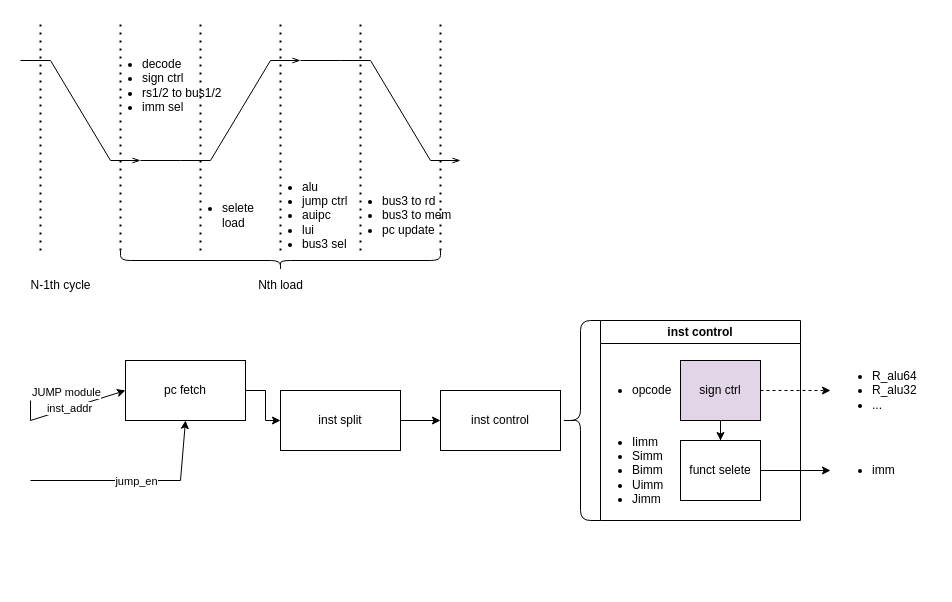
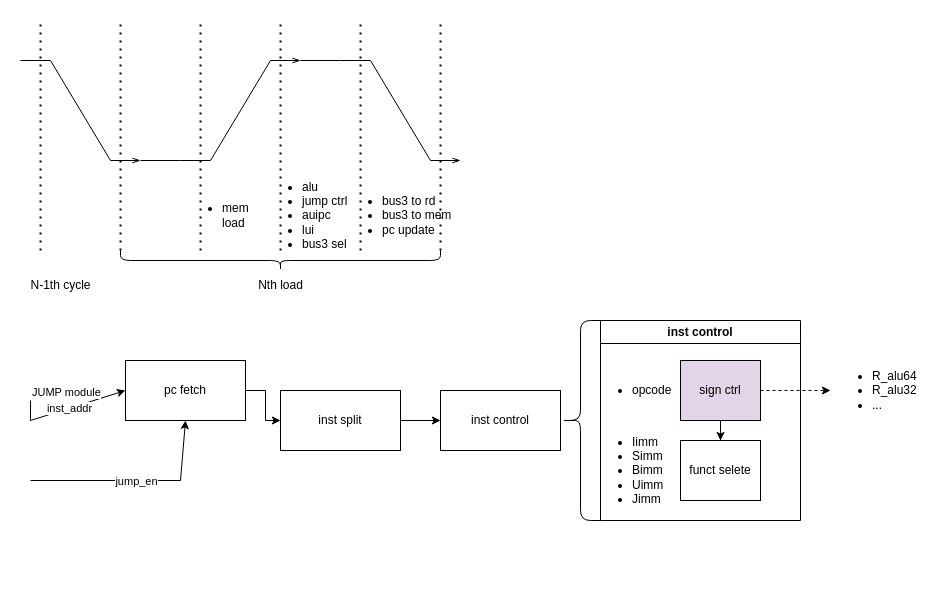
node "decode sign ctrl rs1/2 to bus1/2 imm sel": removed
node "selete load": label "selete load" -> "mem load"
edge "funct selete" -> "imm": removed
node "imm": removed
